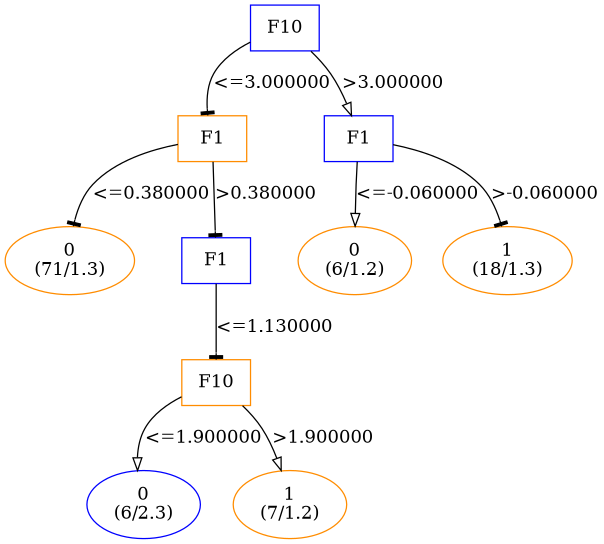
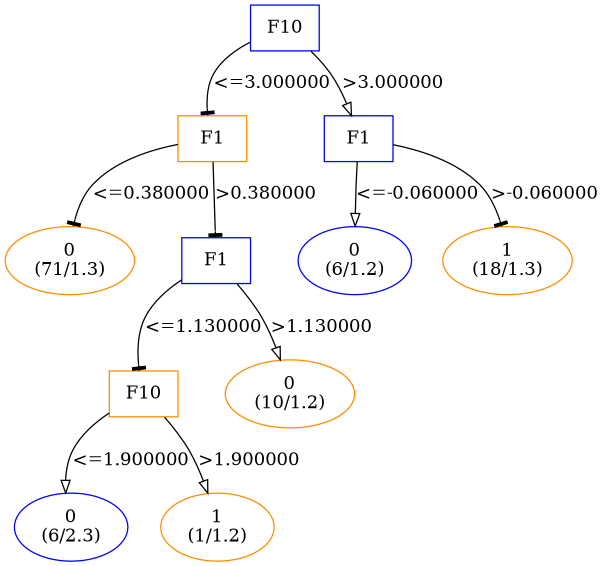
node "0 (6/1.2)": color darkorange -> blue
node "0 (10/1.2)": added
node "1 (7/1.2)": label "1 (7/1.2)" -> "1 (1/1.2)"
